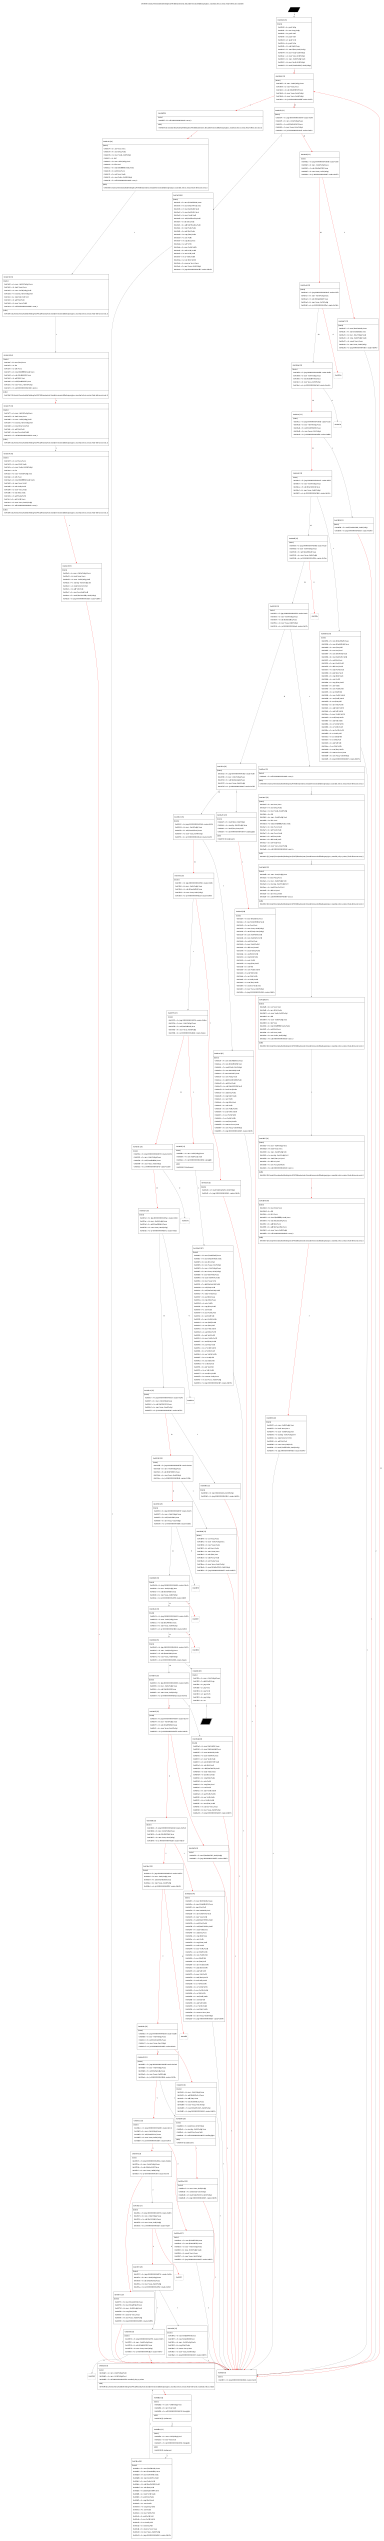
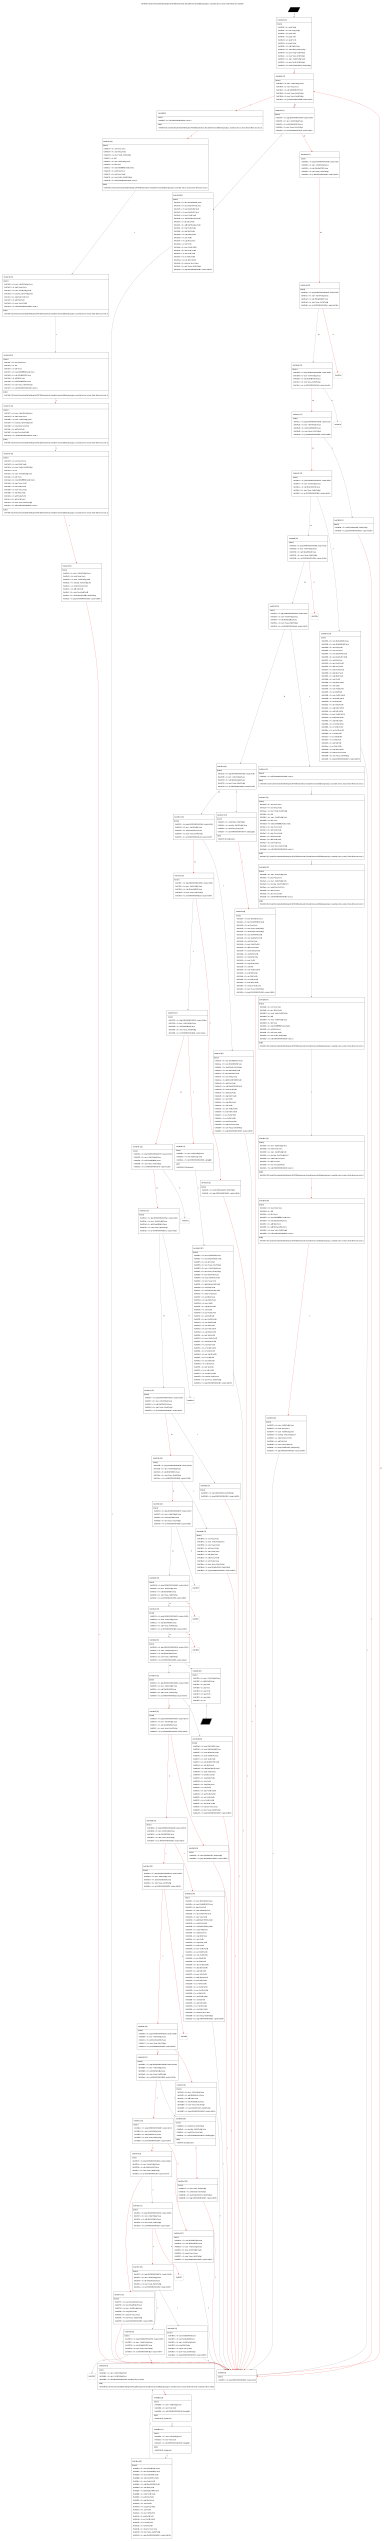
node "0x401a87 [27]": removed
